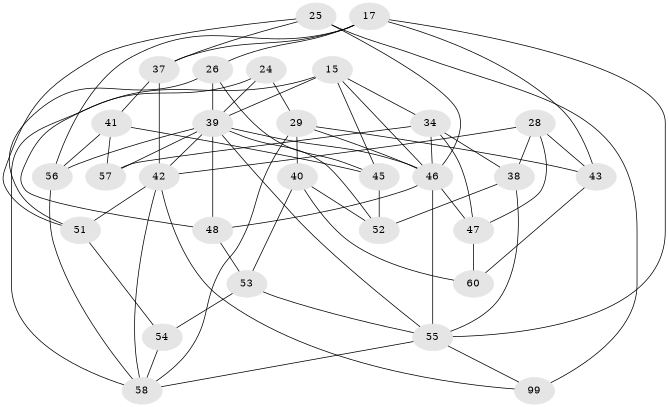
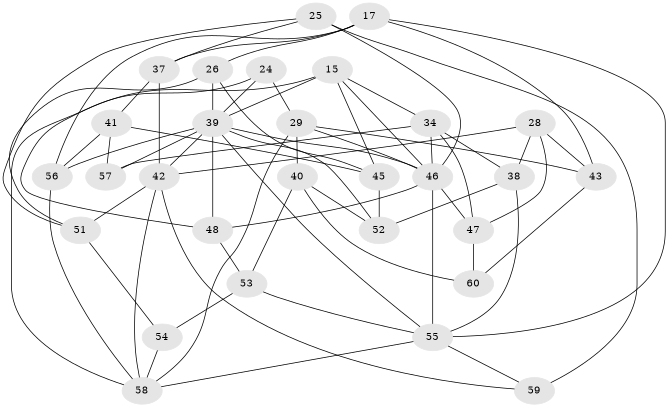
node "99": label "99" -> "59"
